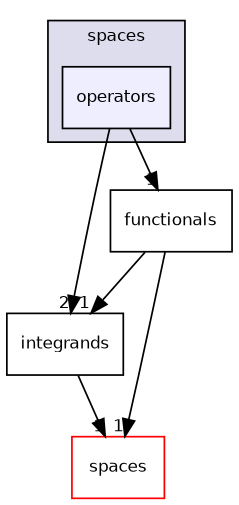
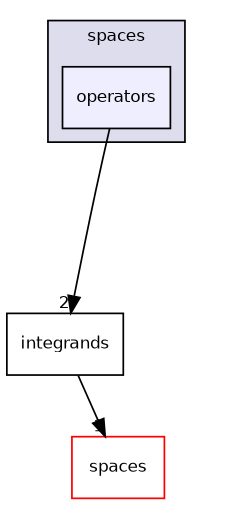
node "functionals": removed
